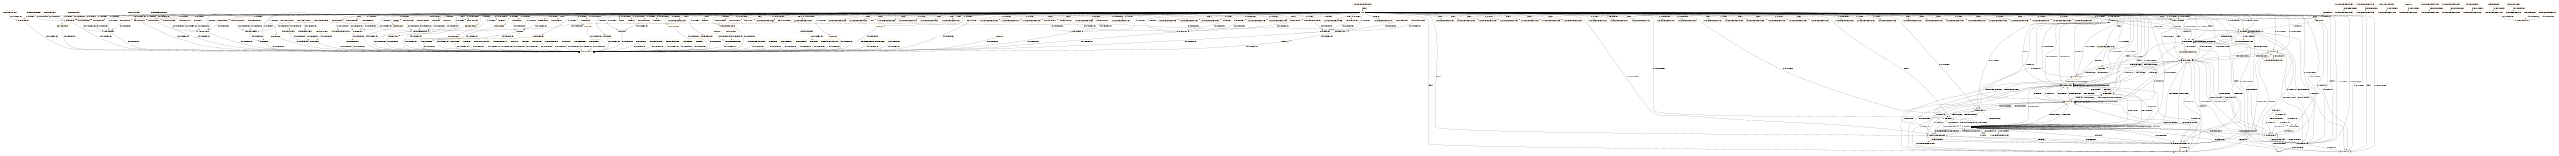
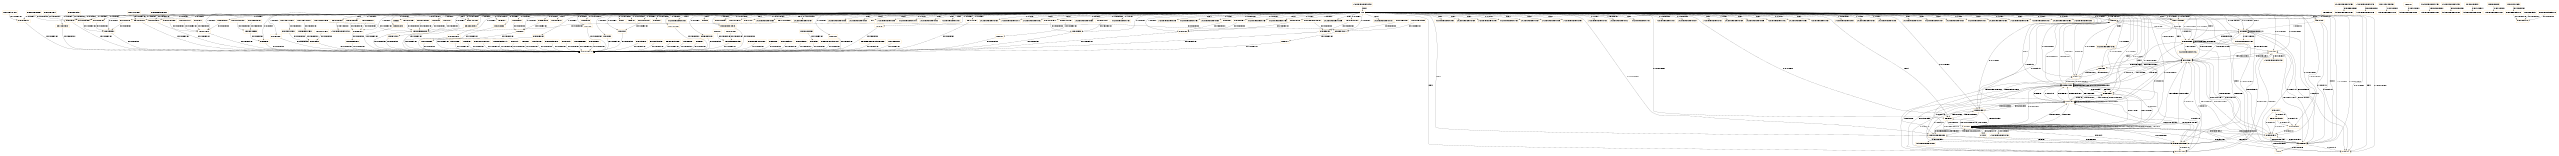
edge "base:hasMember" -> "NULL": reversed
edge "NULL" -> "47a4a10d:15da23ded7b:-7f82": label "base:covers" -> "rdf:rest"
edge "47a4a10d:15da23ded7b:-7fb1" -> "base:hasDataValue": now "base:hasRegionDataValue" -> "base:hasDataValue"
node "base:isObservableAt": label "base:isObservableAt" -> "fcb:isObservableAt"
edge "base:isSuperordinatedTo" -> "base:directlyPrecedes": removed, label "rdfs:subPropertyOf"
edge "base:isActionIncludedIn" -> "base:isEventIncludedIn": label "first:subPropertyOf" -> "rdfs:subPropertyOf"
edge "base:isConstraintFor" -> "base:classifies": now "base:isConstraintFor" -> "base:covers"
edge "47a4a10d:15da23ded7b:-7fd4" -> "base:Task": now "base:Role" -> "base:Task"
